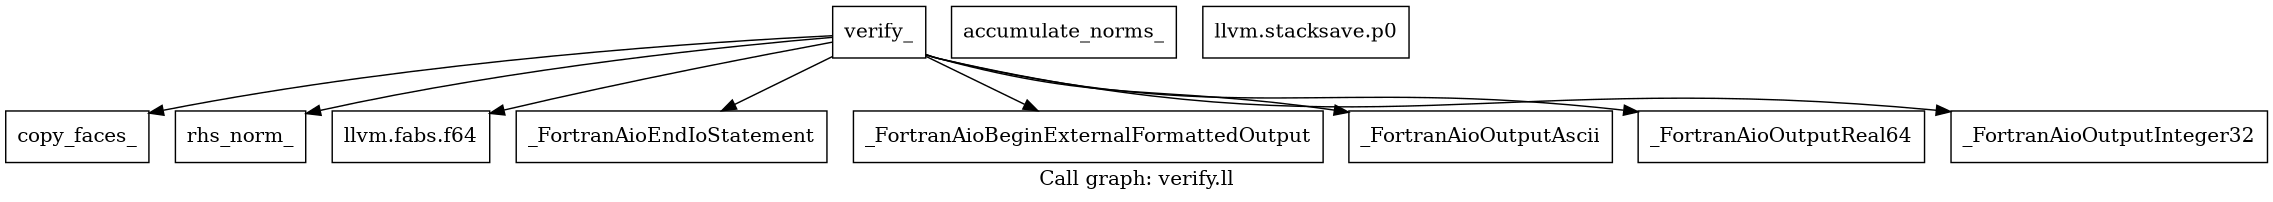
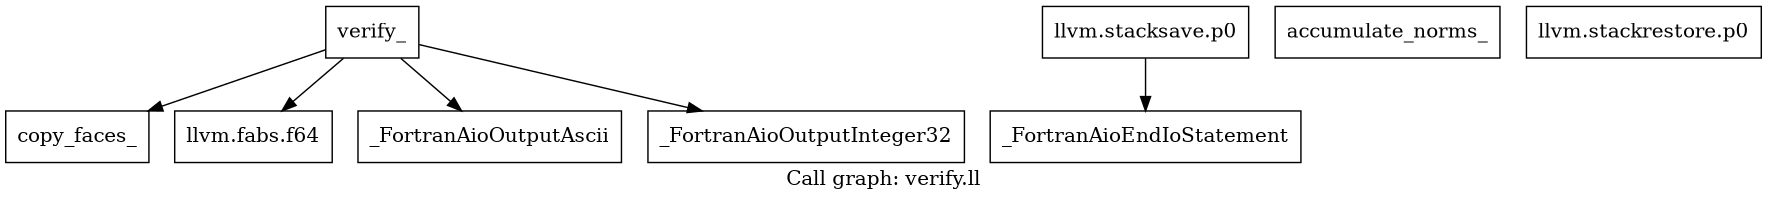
node "llvm.stackrestore.p0": added
edge "verify_" -> "_FortranAioEndIoStatement": now "llvm.stacksave.p0" -> "_FortranAioEndIoStatement"
node "rhs_norm_": removed
node "_FortranAioBeginExternalFormattedOutput": removed
node "_FortranAioOutputReal64": removed
